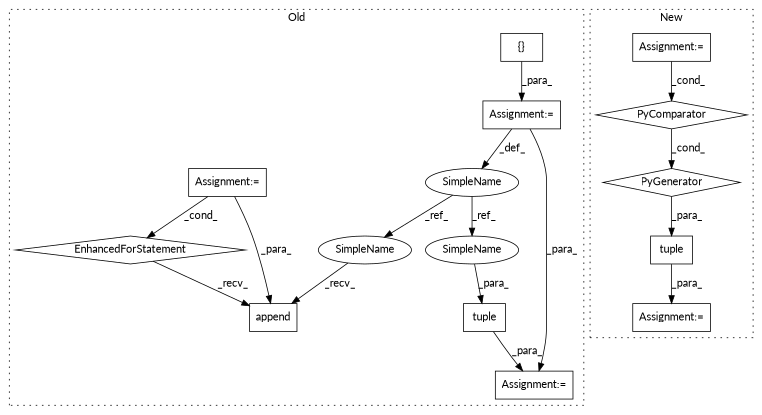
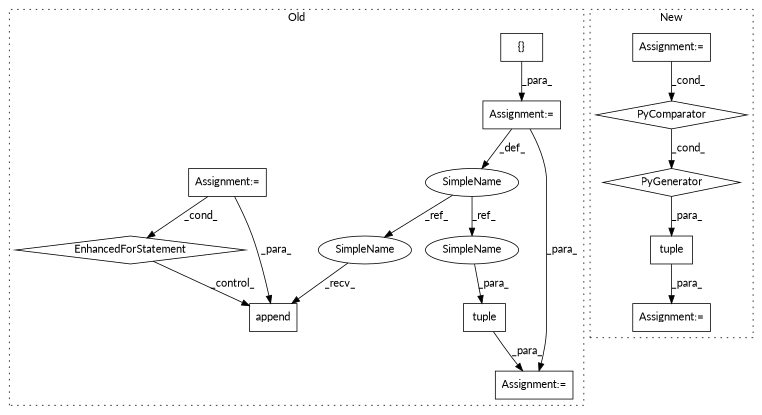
edge "EnhancedForStatement" -> "append": label "_recv_" -> "_control_"
